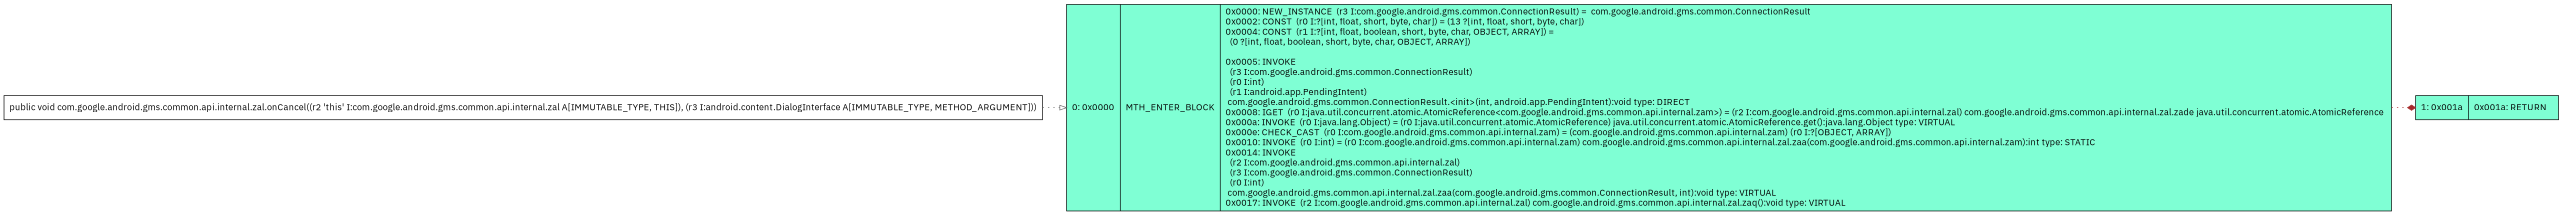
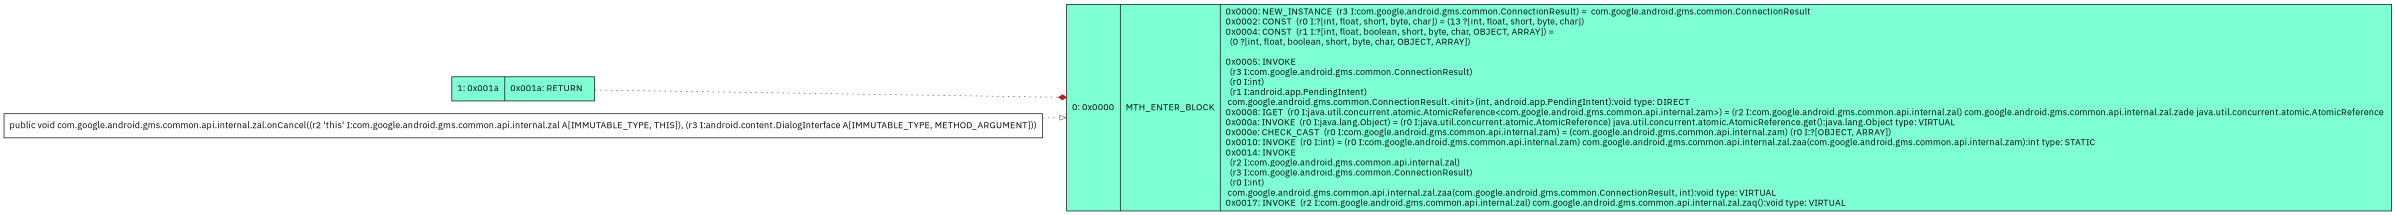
edge "0: 0x0000" -> "1: 0x001a": reversed
